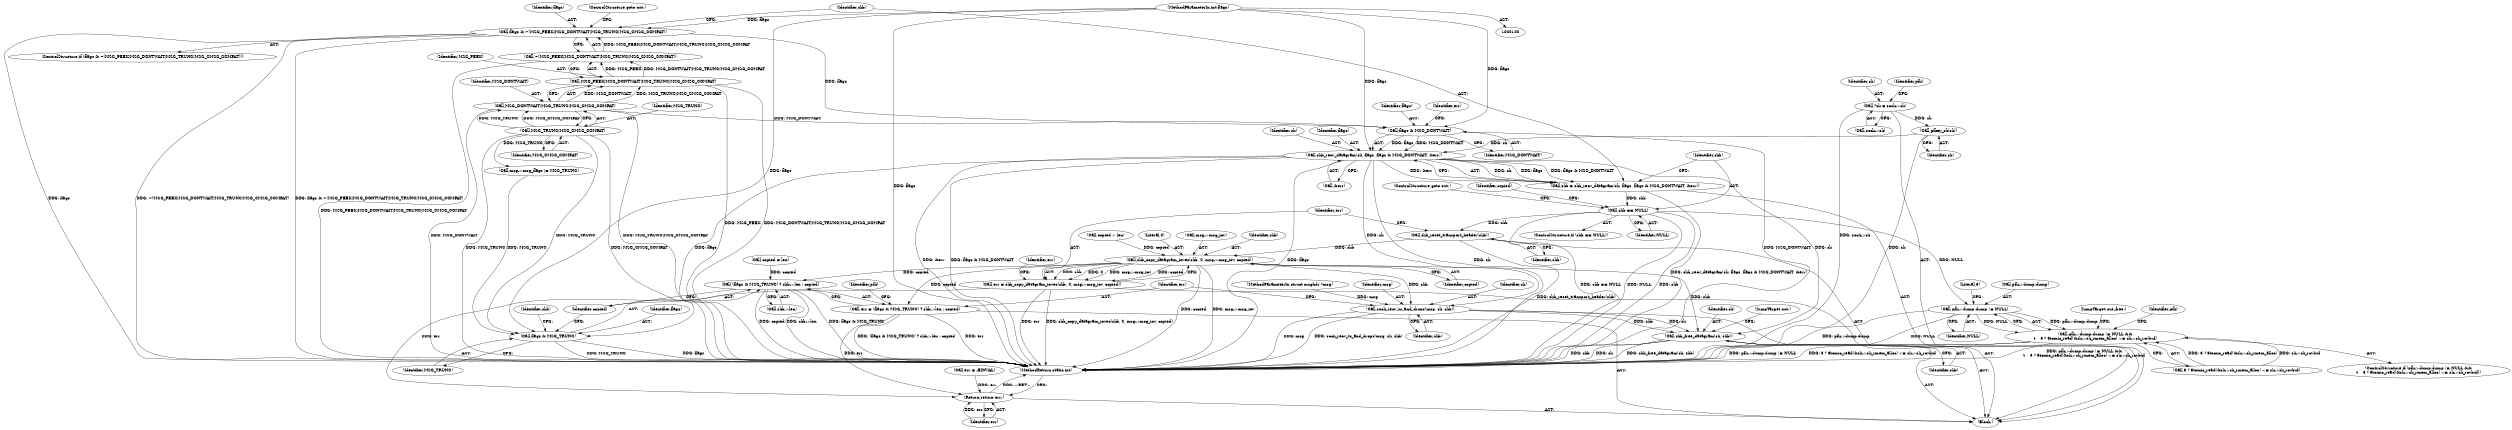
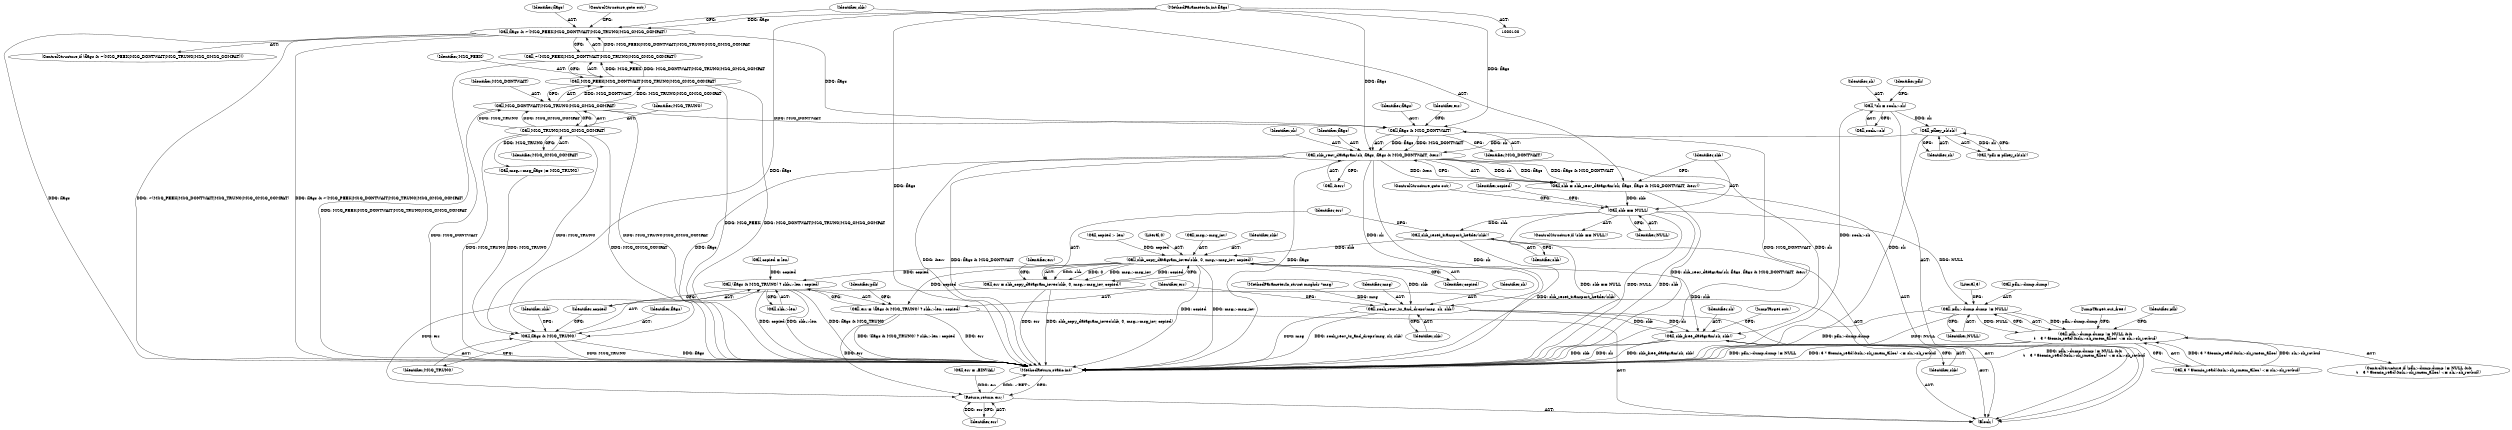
node "(Call,*pfk = pfkey_sk(sk))": added
